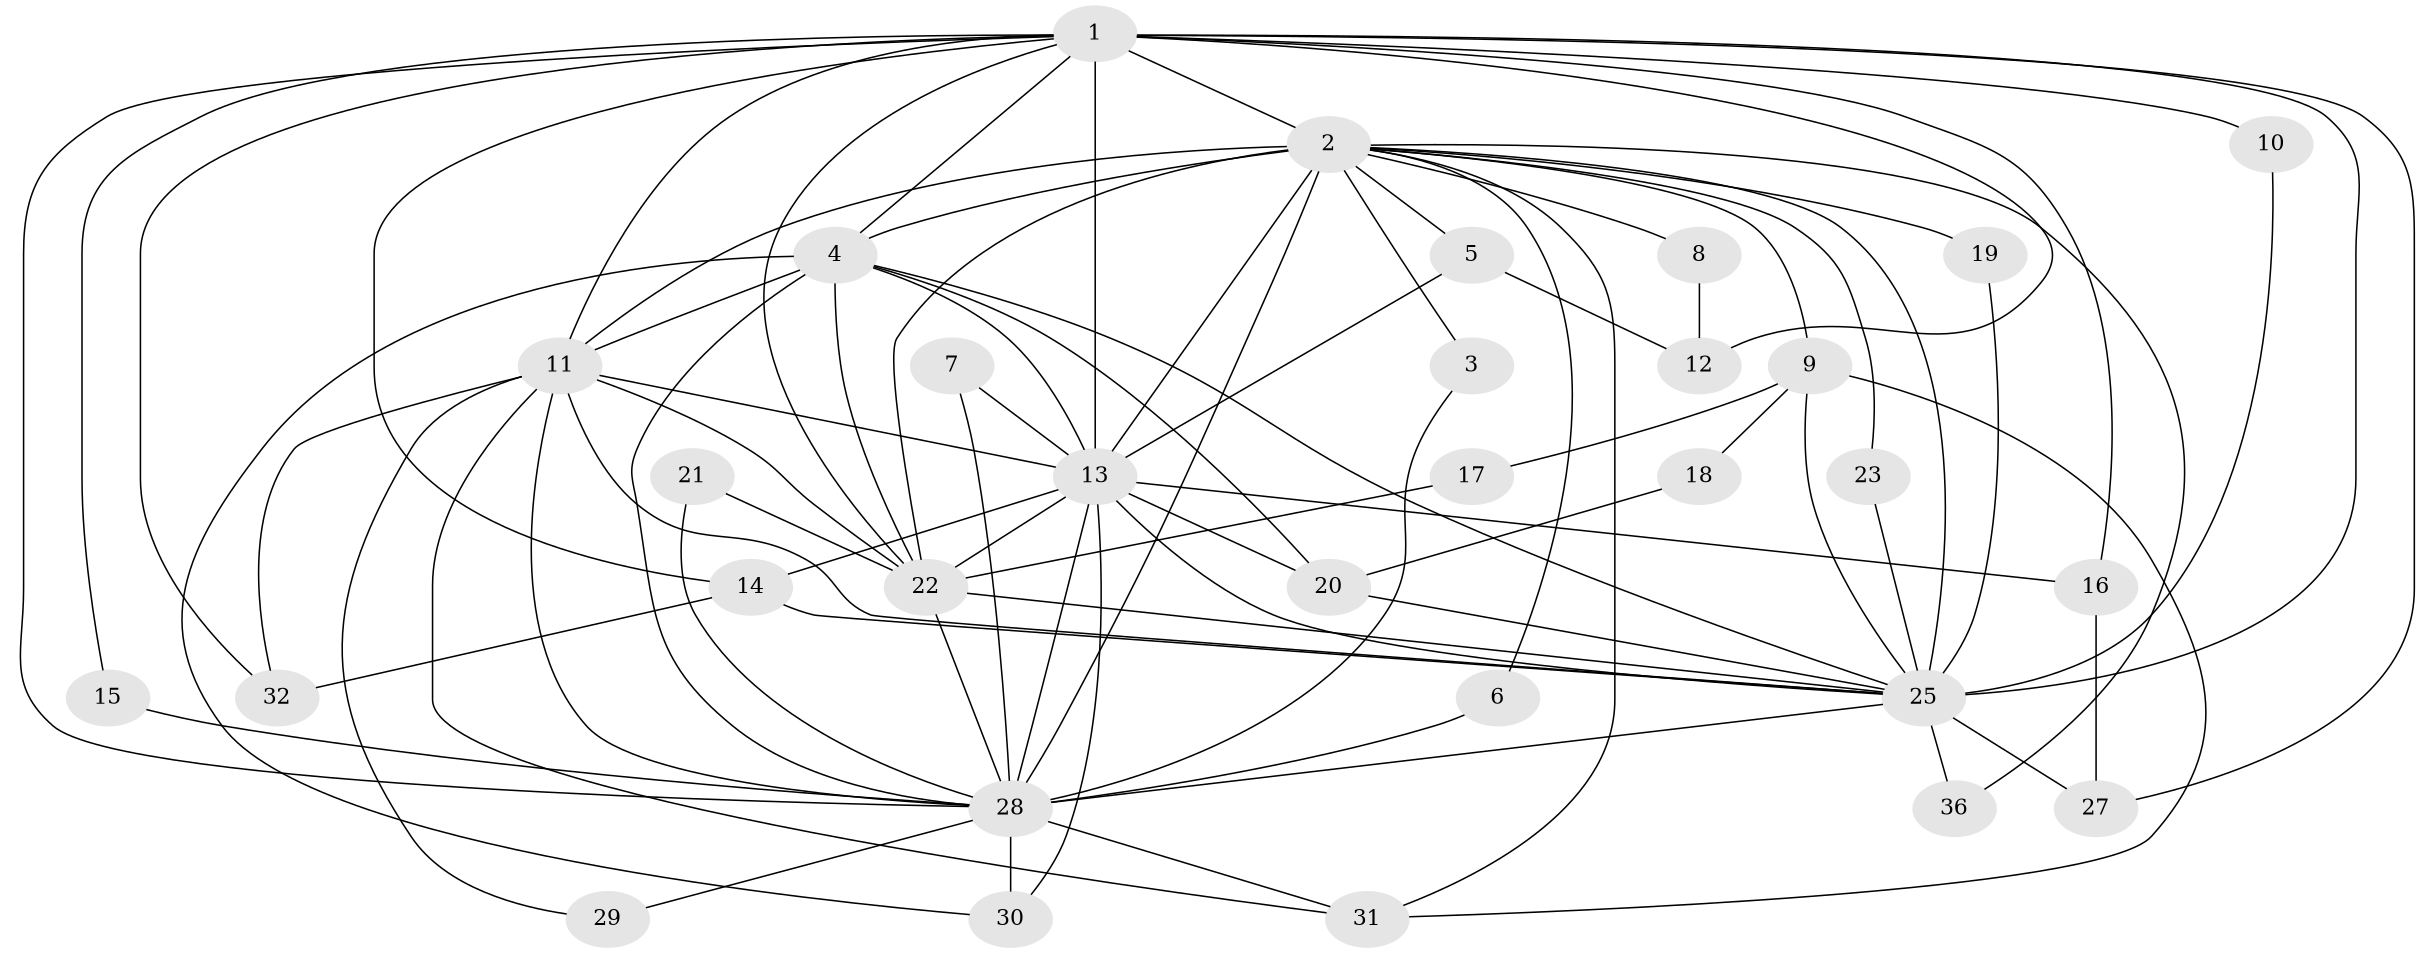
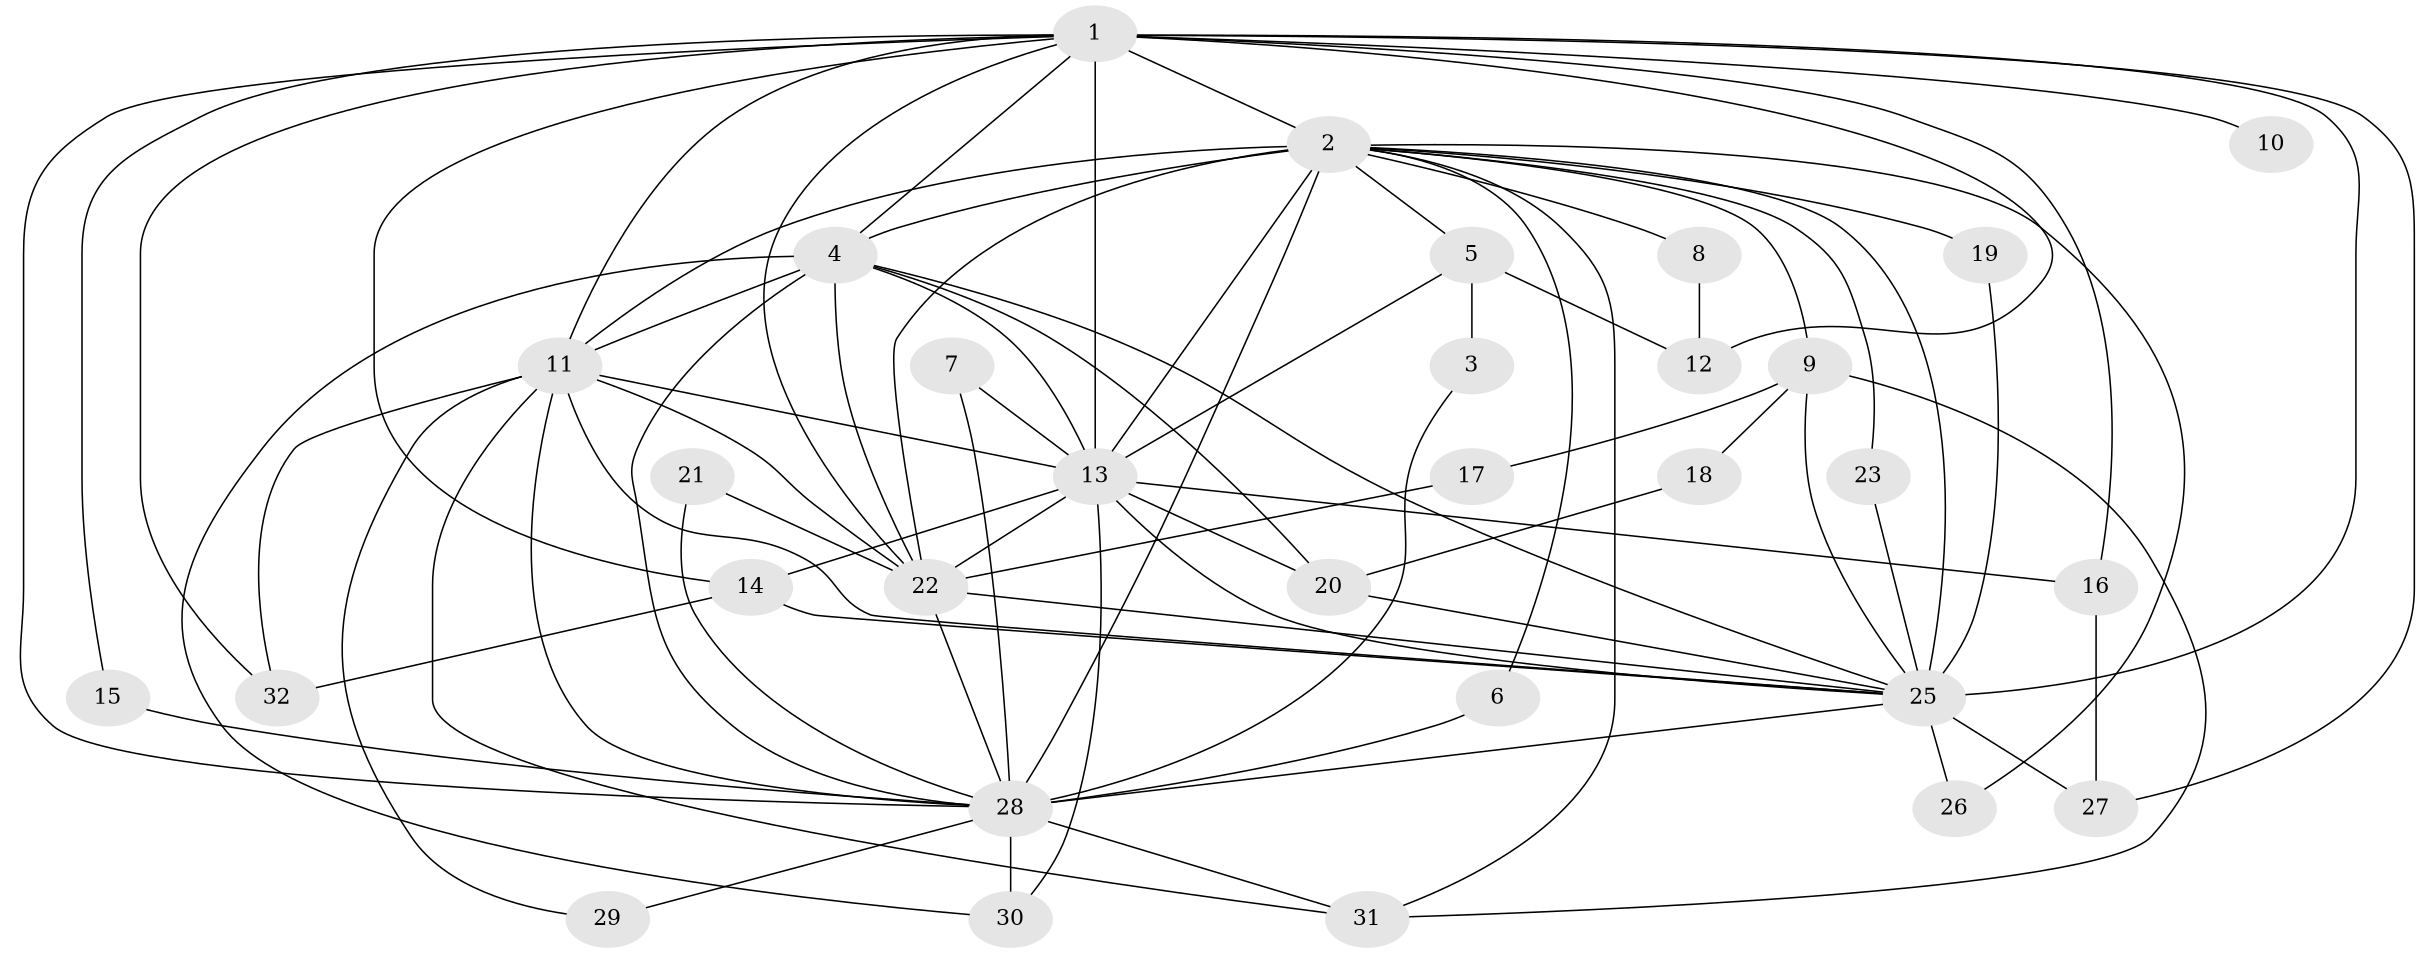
edge "2" -- "3": now "5" -- "3"
edge "10" -- "25": removed
edge "13" -- "28": removed
node "36": label "36" -> "26"
